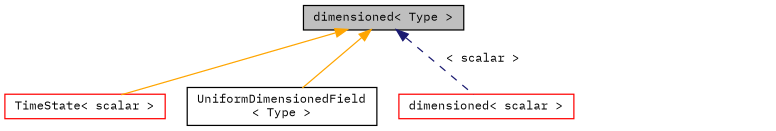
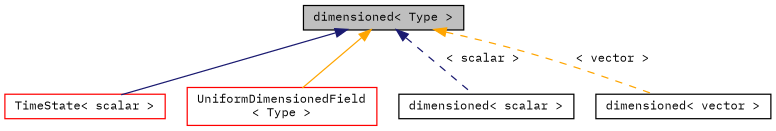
edge "TimeState< scalar >" -> "dimensioned< Type >": color orange -> midnightblue
node "UniformDimensionedField < Type >": color black -> red
node "dimensioned< scalar >": color red -> black
node "dimensioned< vector >": added
